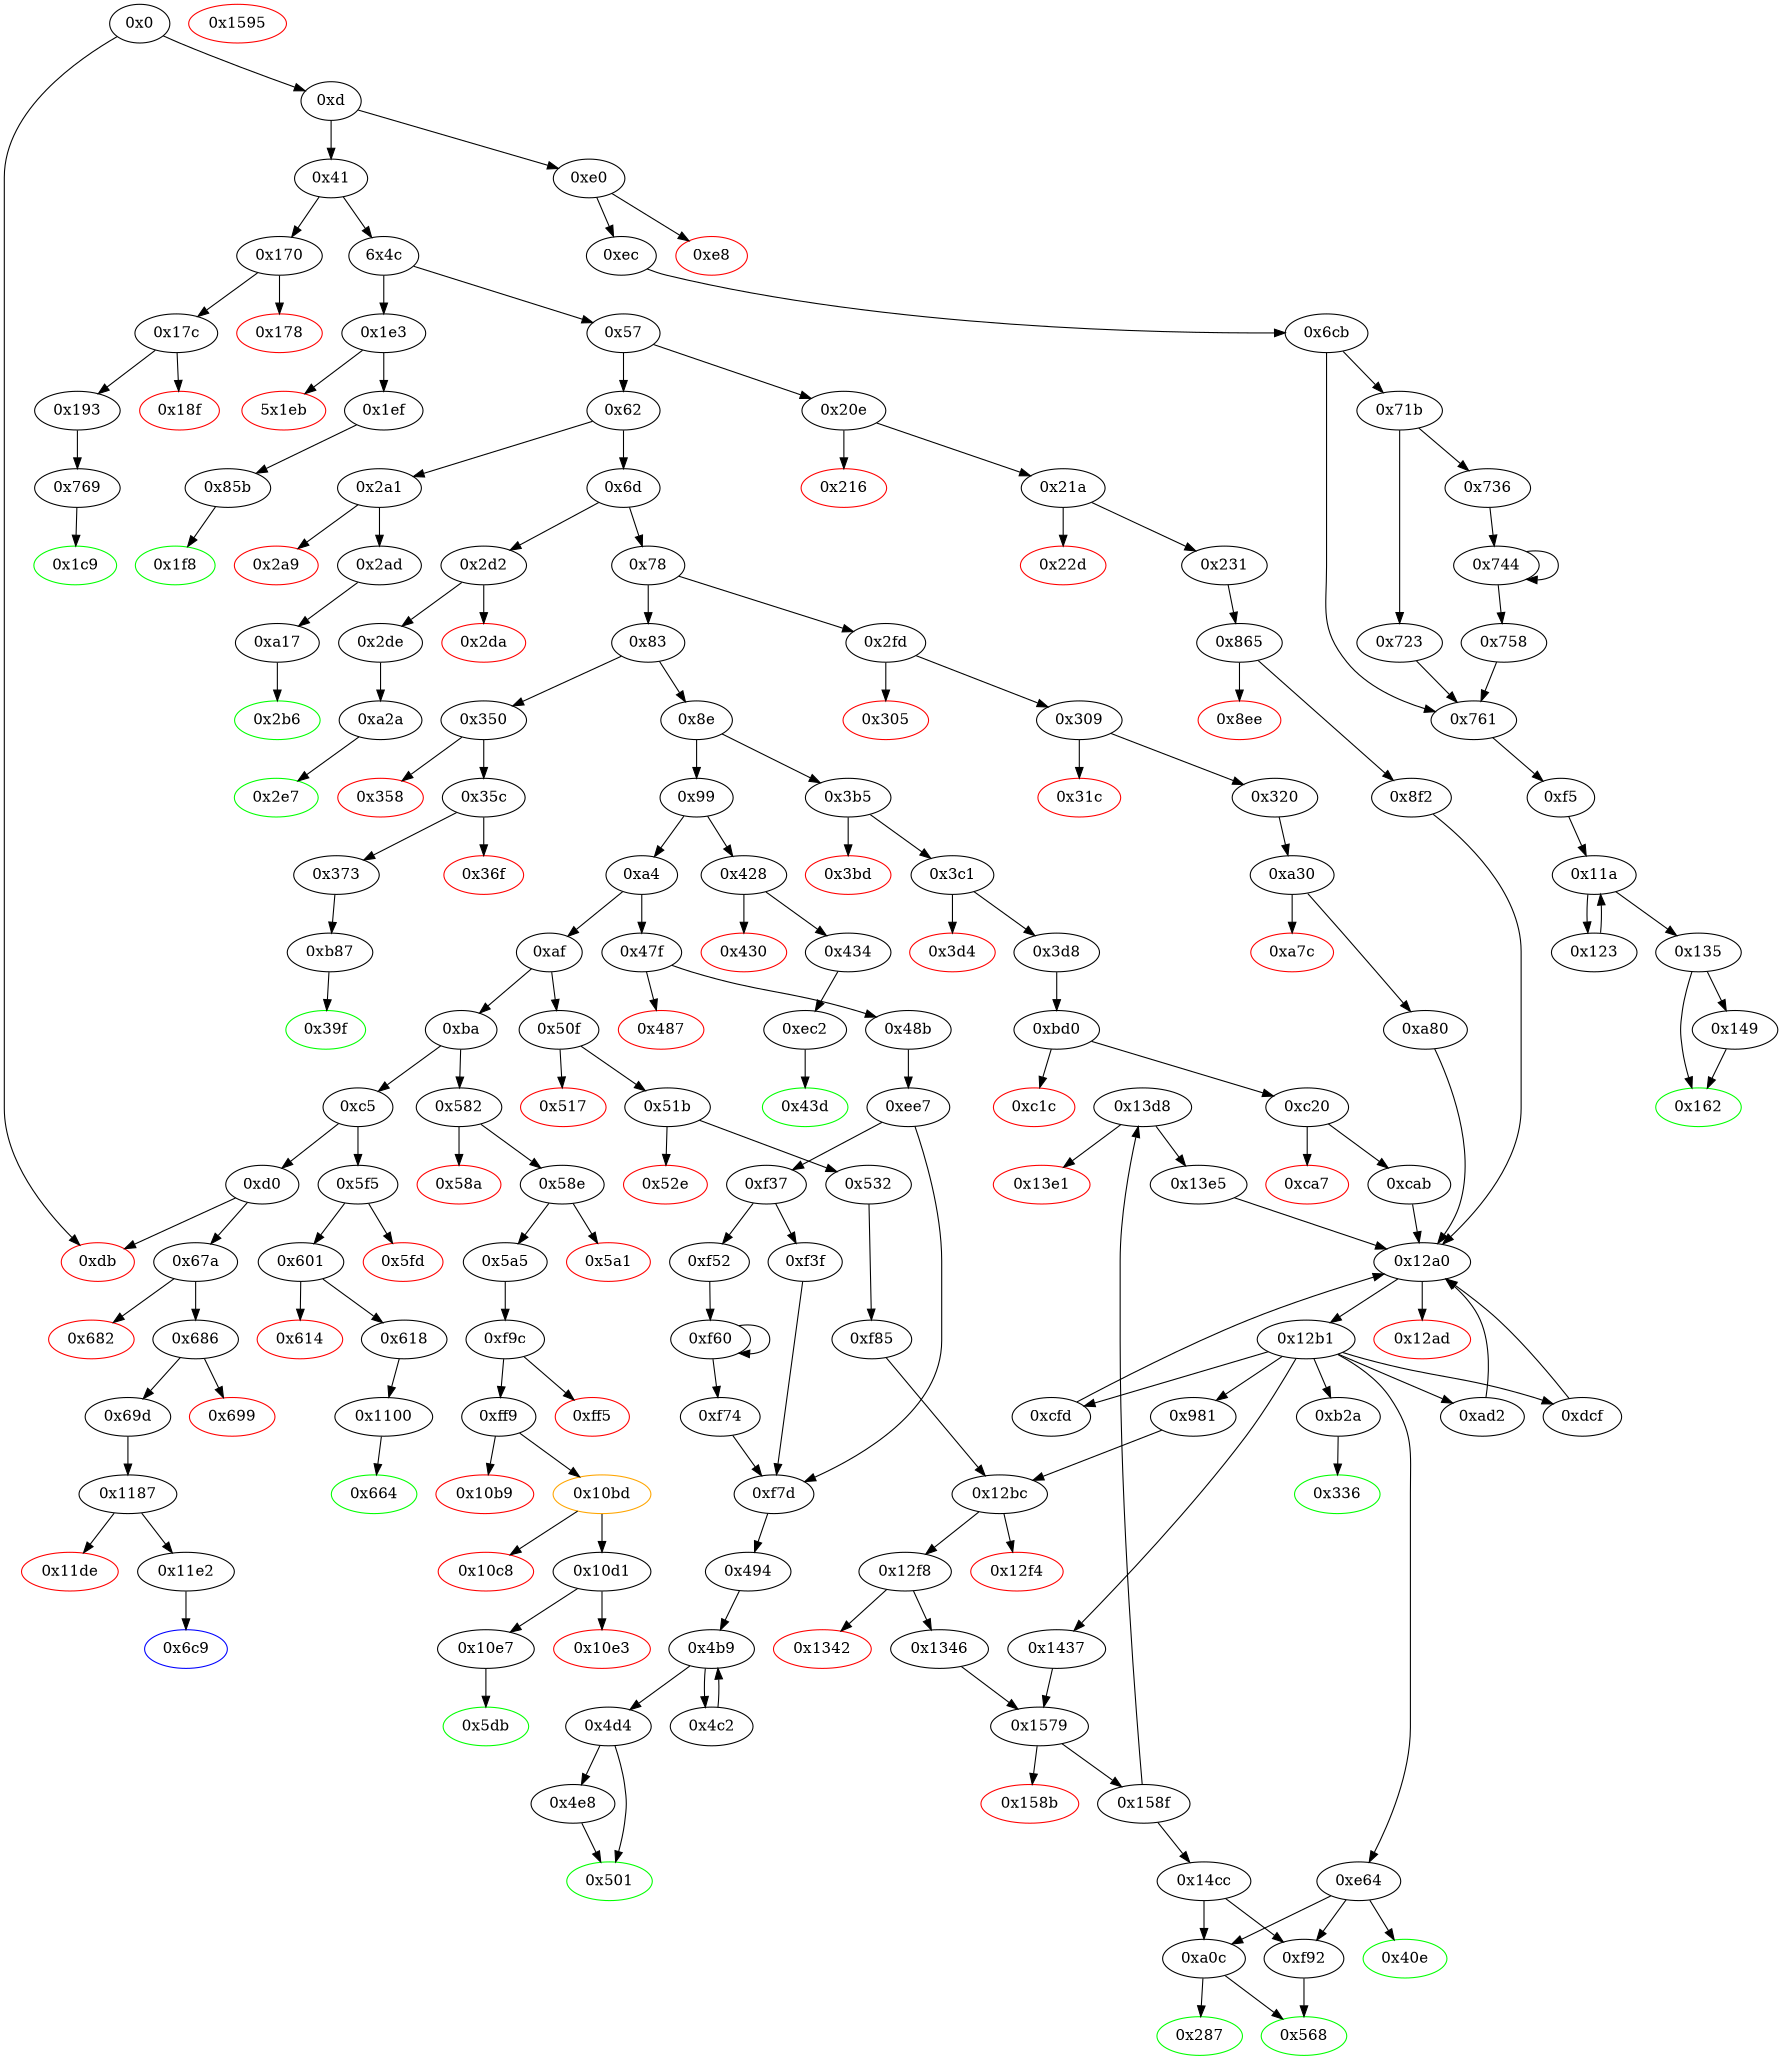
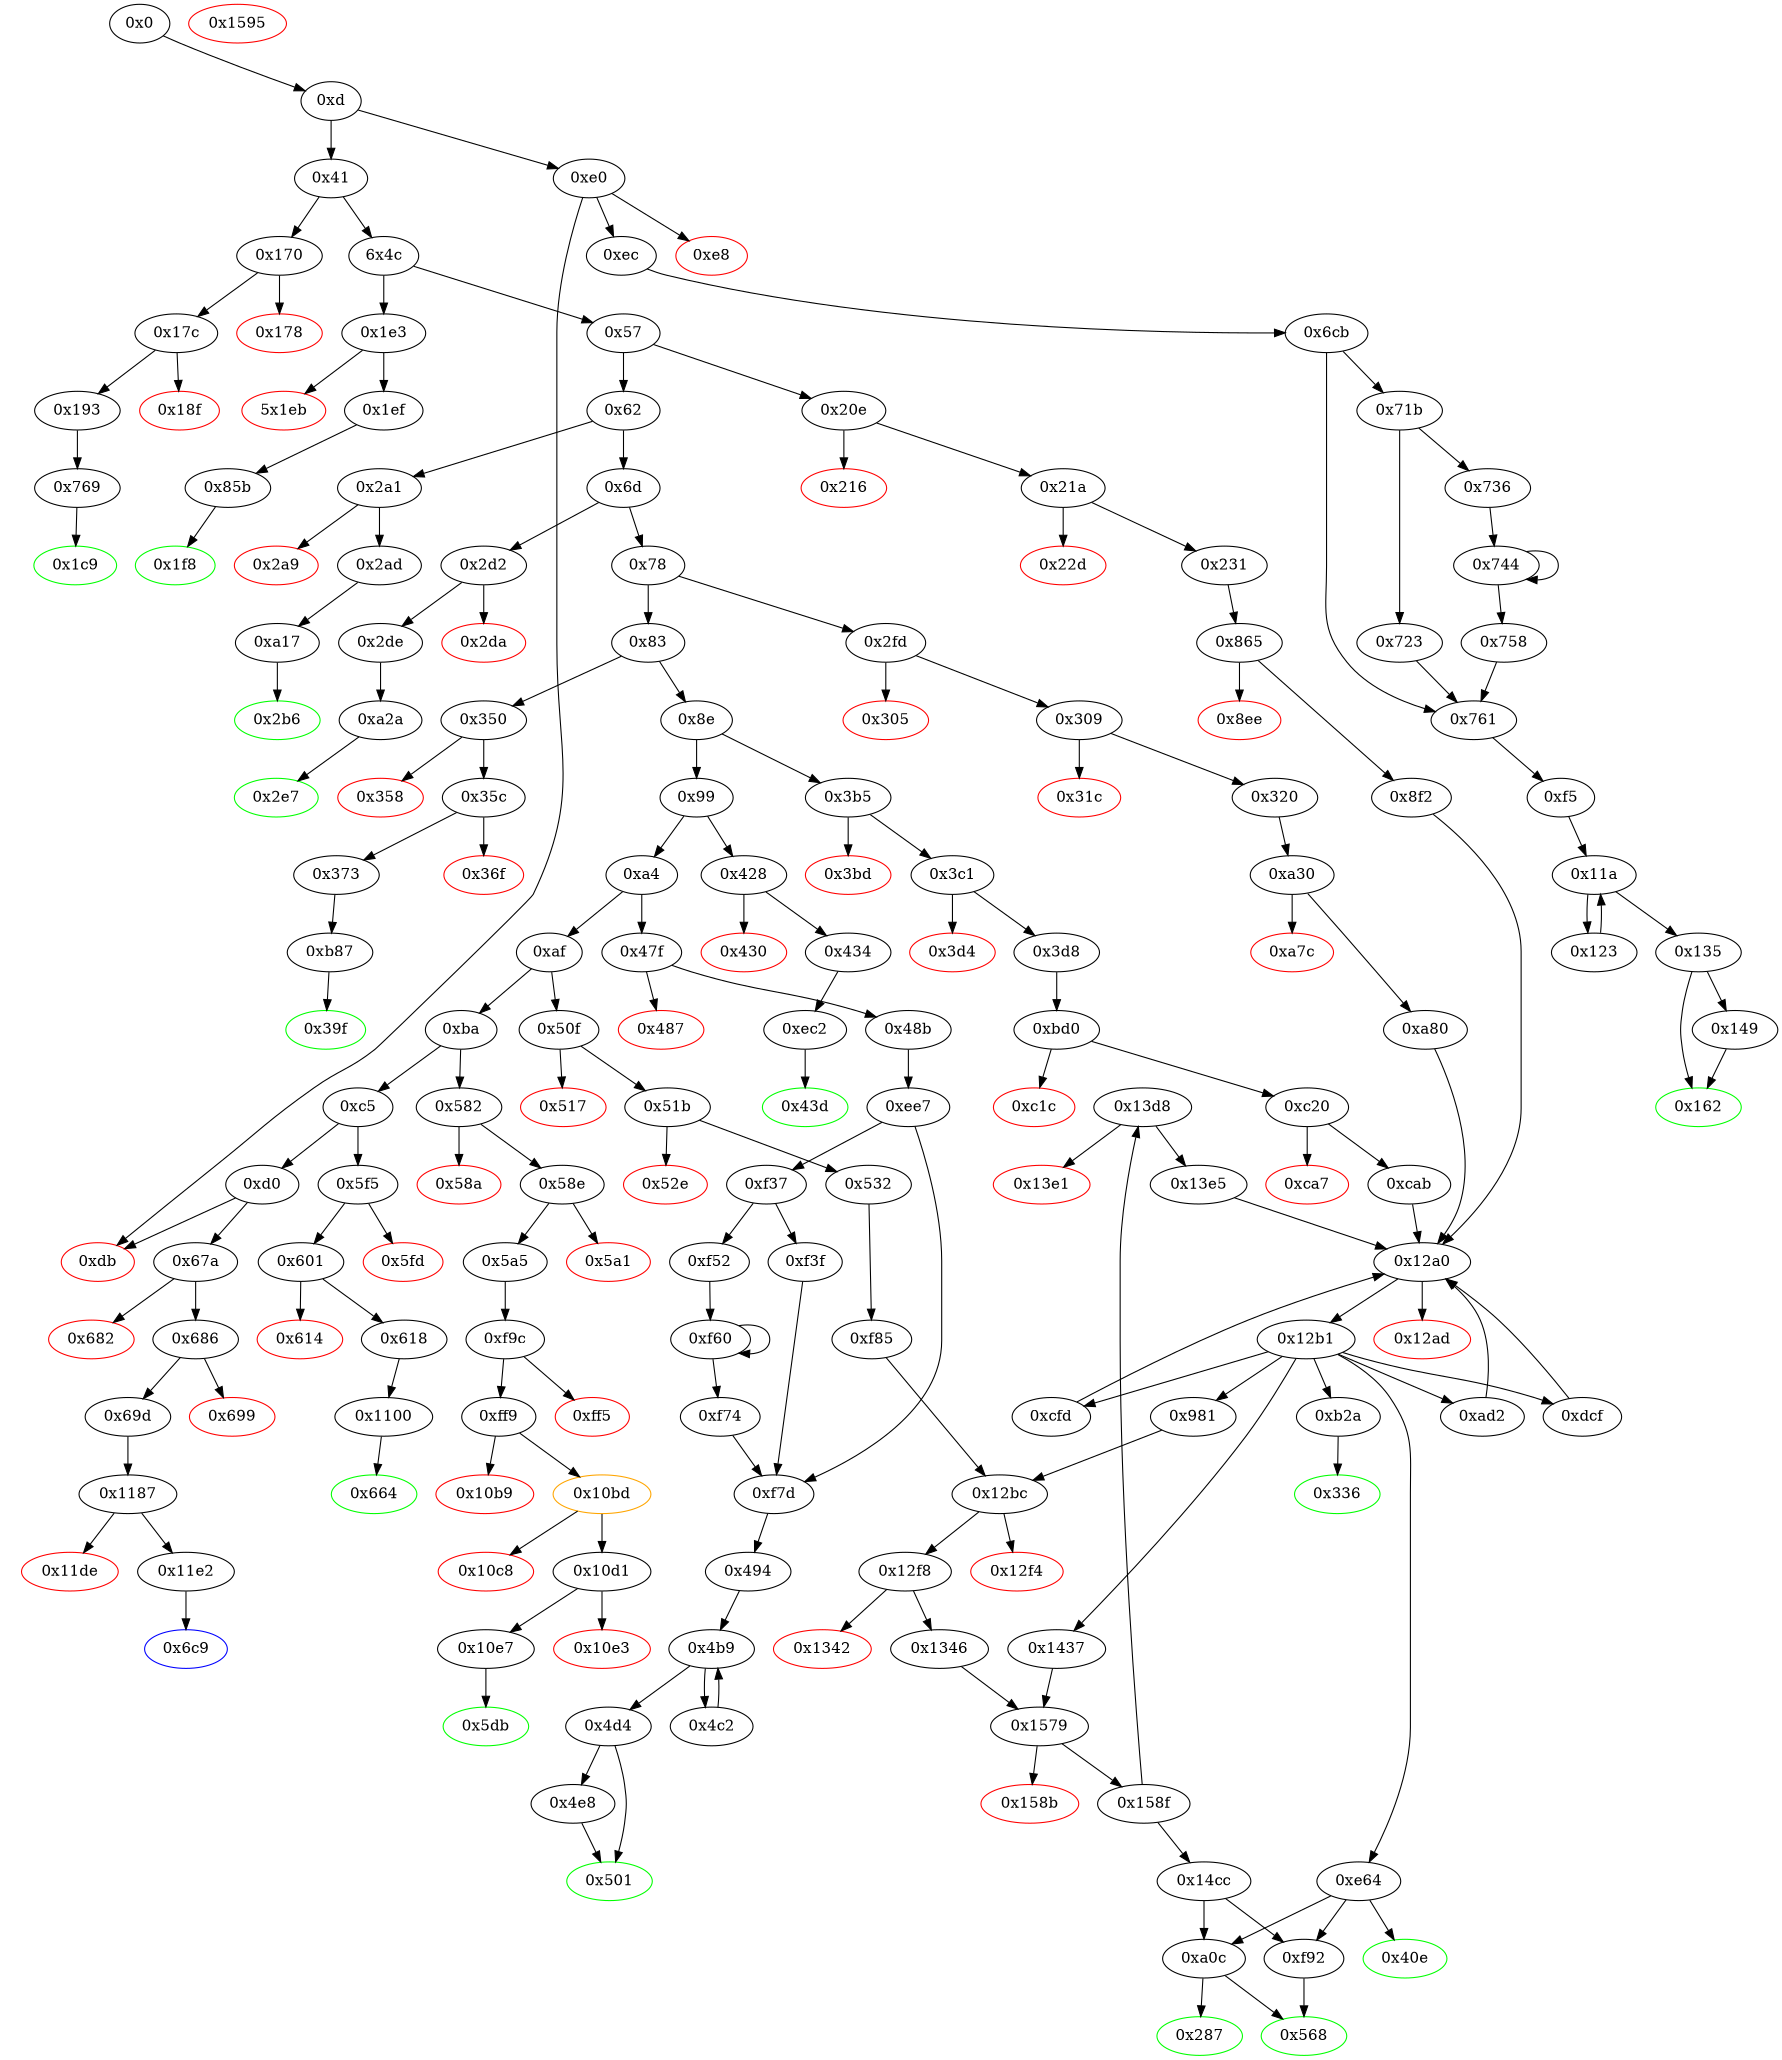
edge "0x0" -> "0xdb": now "0xe0" -> "0xdb"
